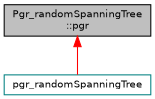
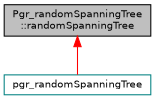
node "Pgr_randomSpanningTree ::pgr": label "Pgr_randomSpanningTree ::pgr" -> "Pgr_randomSpanningTree ::randomSpanningTree"
